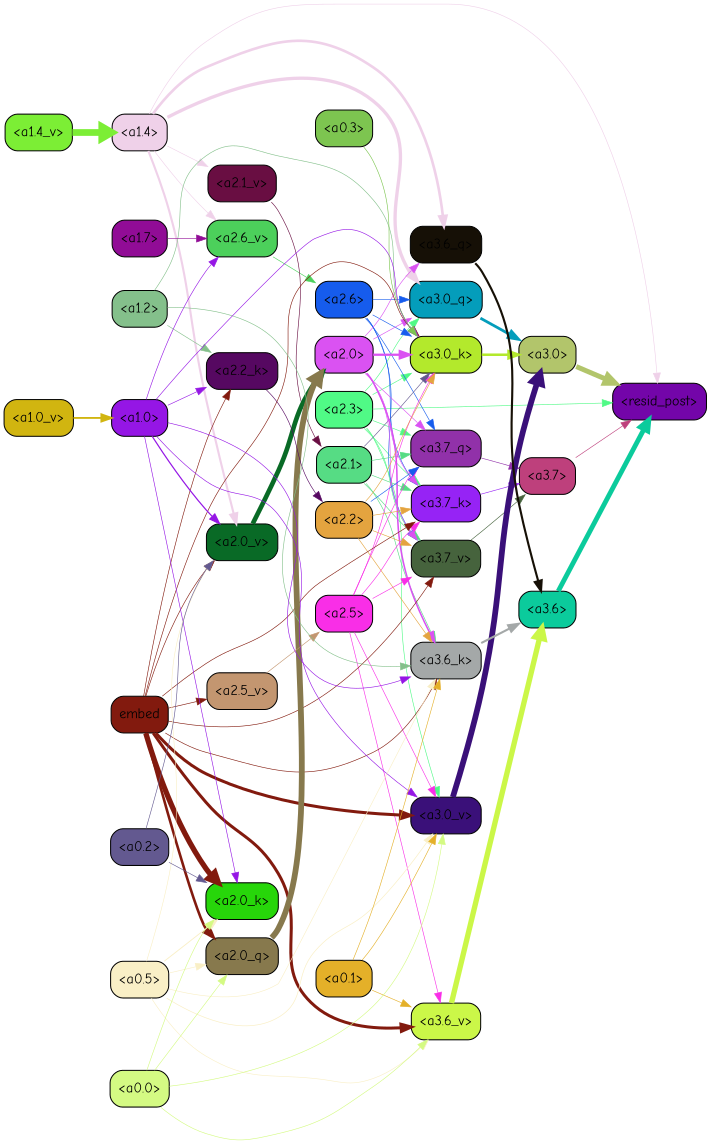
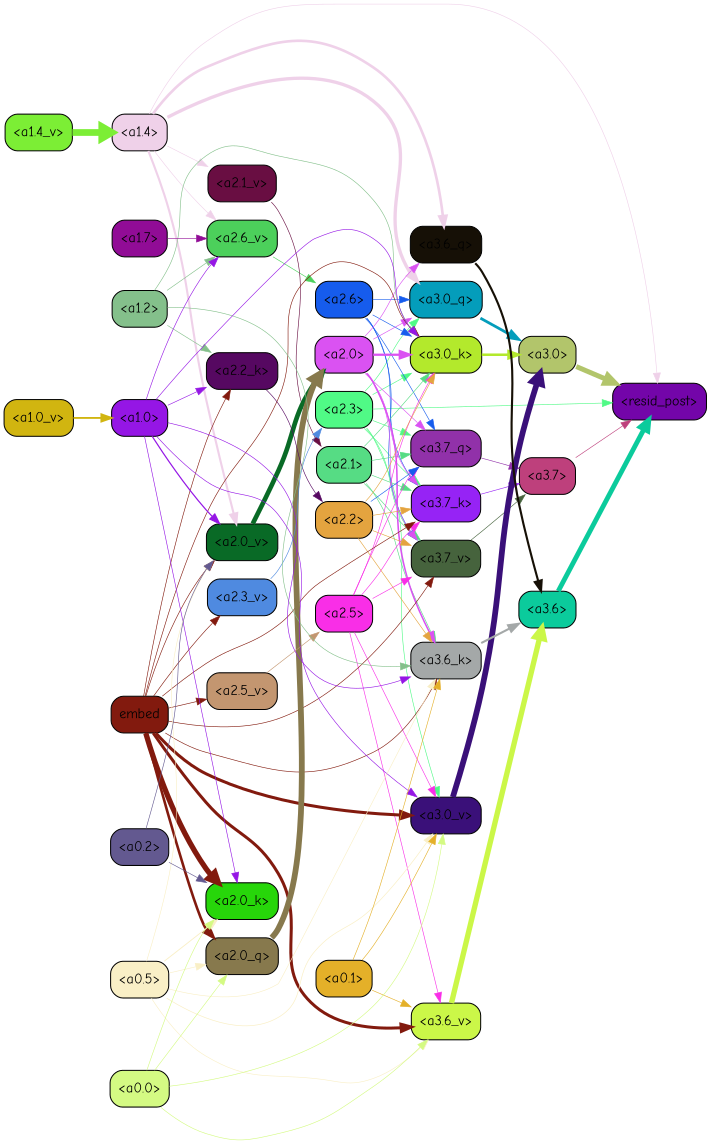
node "<a0.3>": removed
edge "<a1.2>" -> "<a2.6_v>": added
edge "<a2.1>" -> "<a3.0_k>": color #635990 -> #56dc84
node "<a2.3_v>": added
